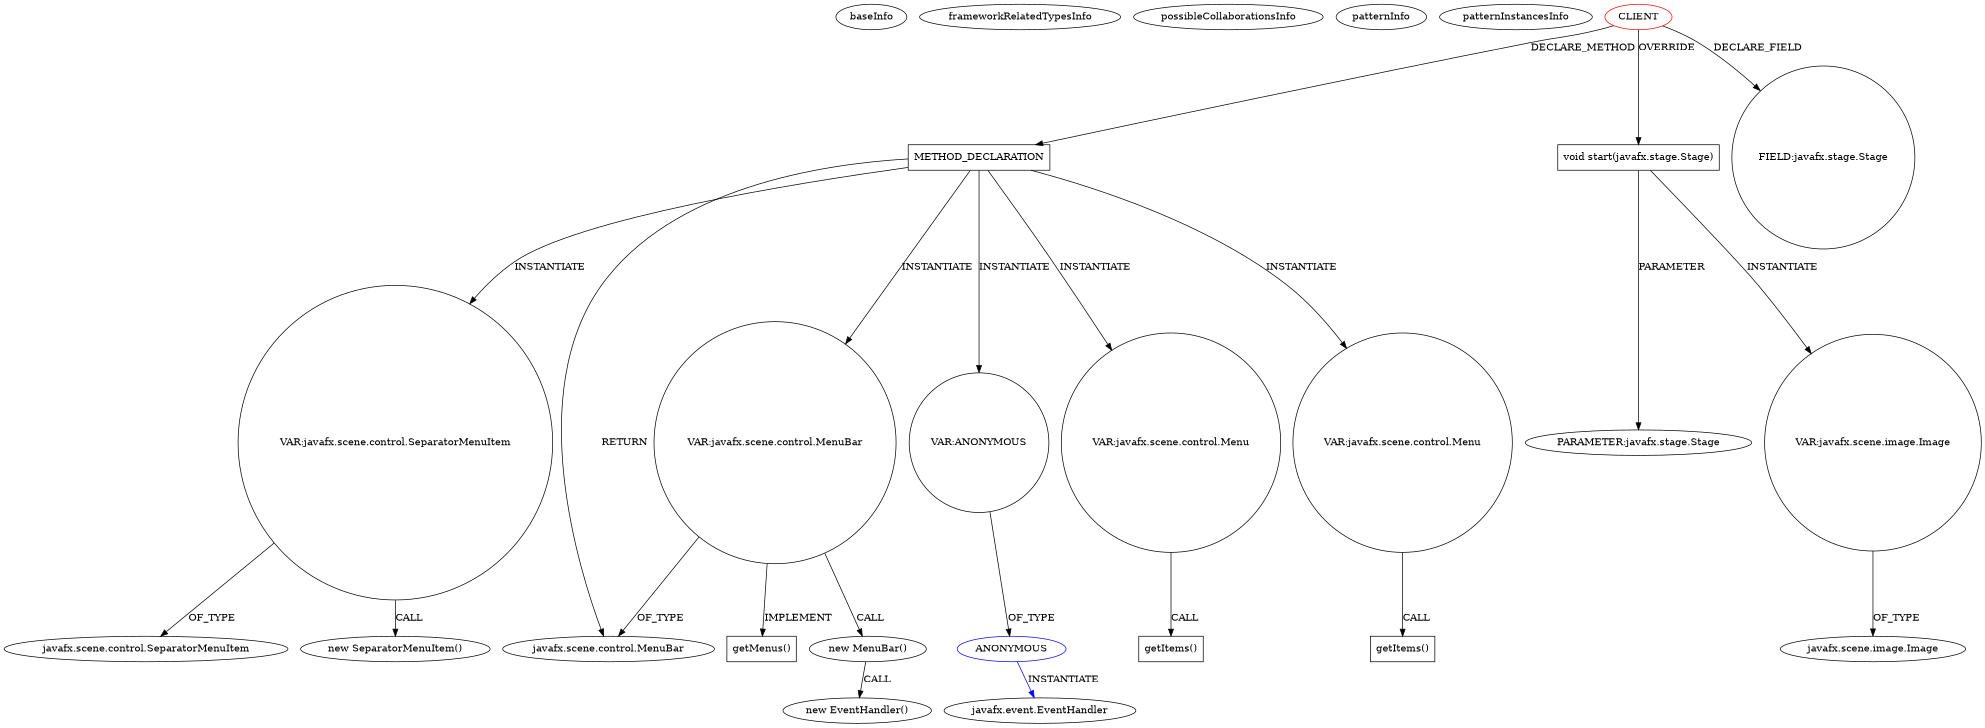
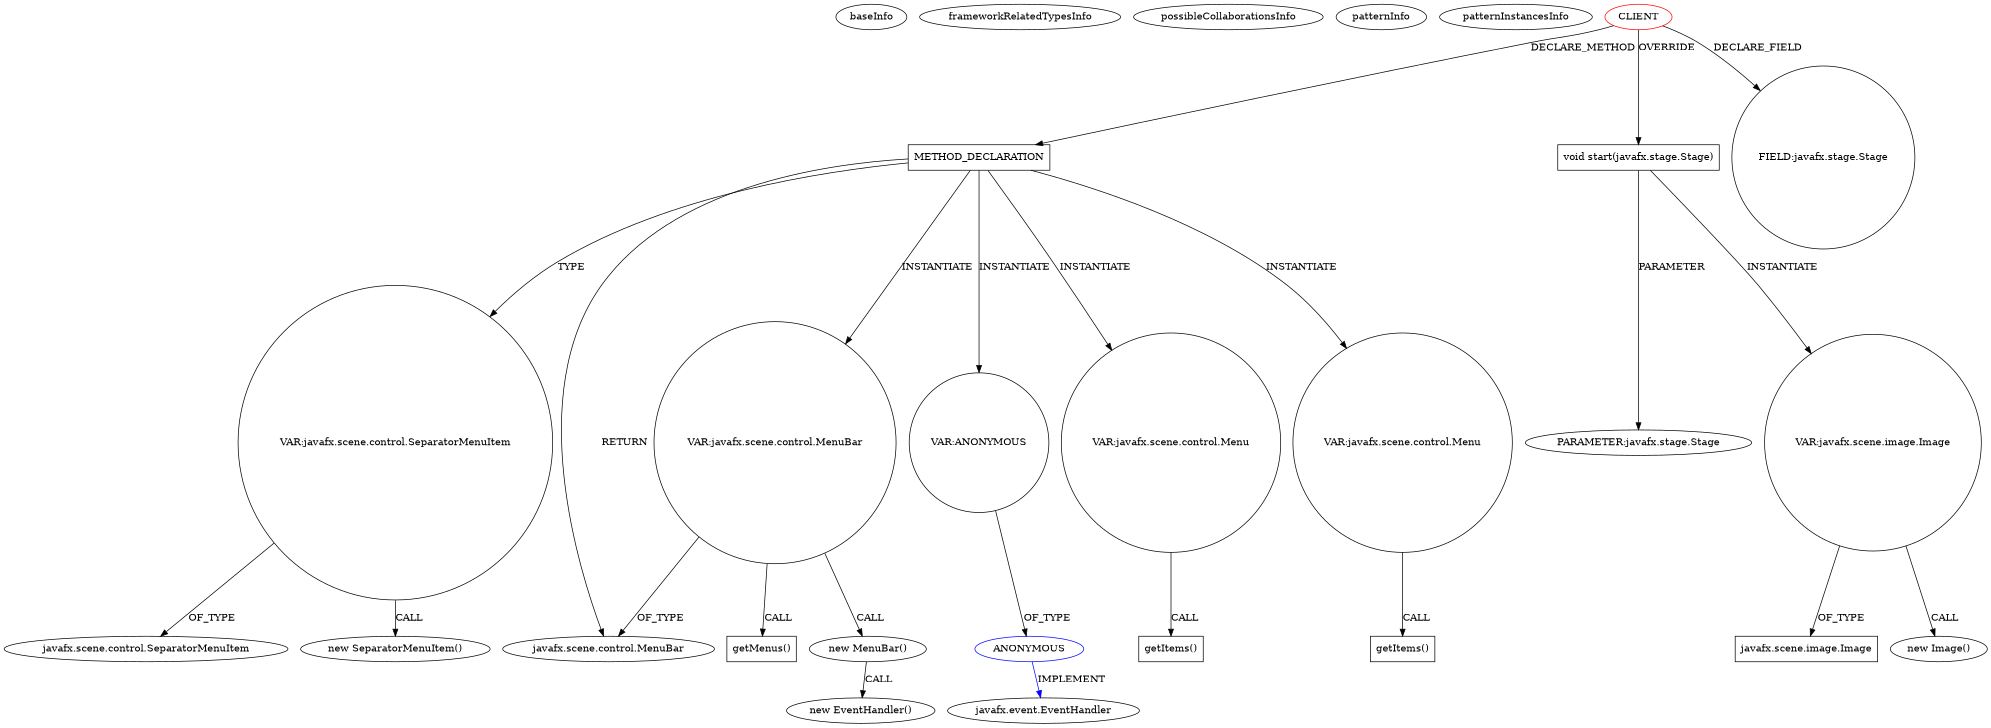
edge "METHOD_DECLARATION" -> "VAR:javafx.scene.control.SeparatorMenuItem": label "INSTANTIATE" -> "TYPE"
edge "VAR:javafx.scene.control.MenuBar" -> "getMenus()": label "IMPLEMENT" -> "CALL"
node "javafx.scene.image.Image": shape ellipse -> box
node "new Image()": added
edge "ANONYMOUS" -> "javafx.event.EventHandler": label "INSTANTIATE" -> "IMPLEMENT"
